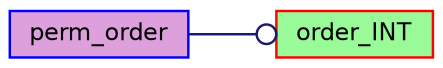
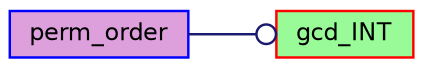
node "order_INT": label "order_INT" -> "gcd_INT"
